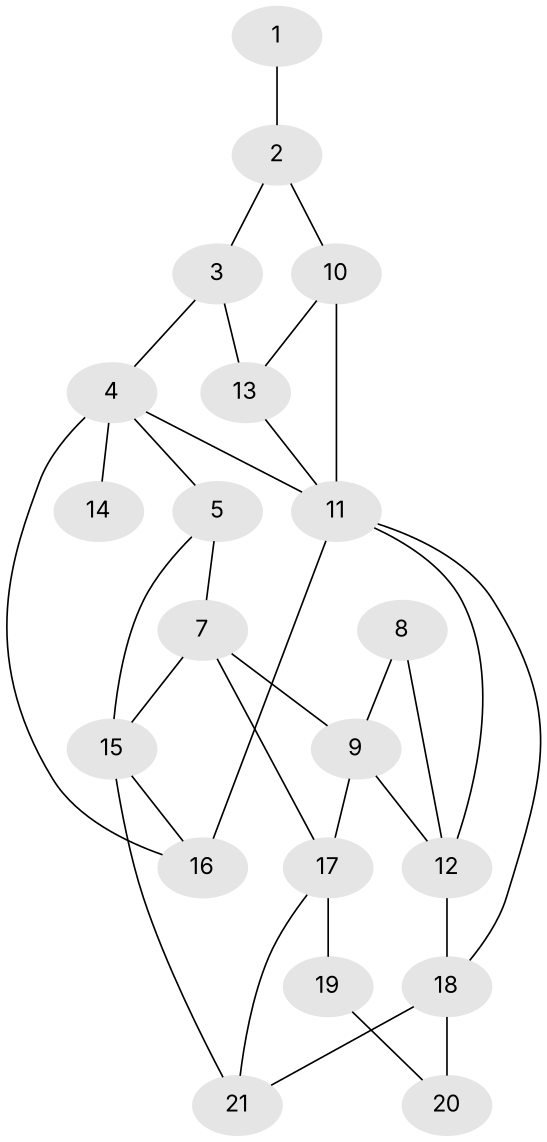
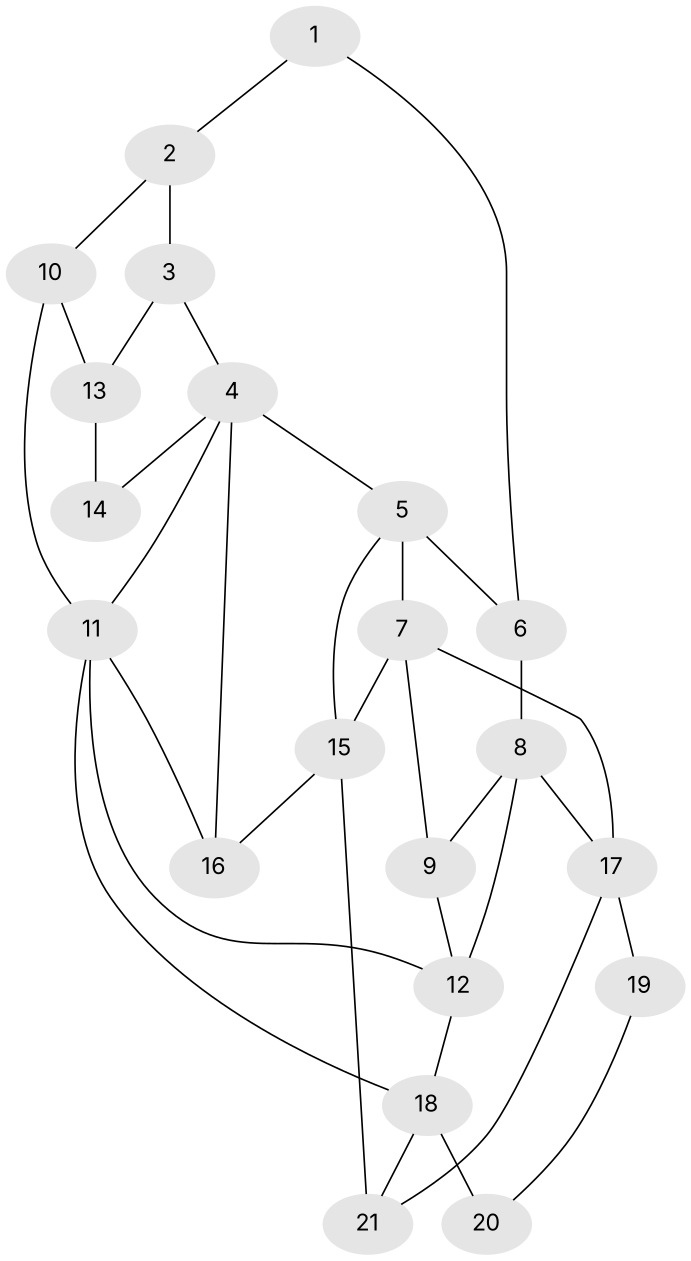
edge "13" -- "11": now "13" -- "14"
node "6": added
edge "9" -- "17": now "8" -- "17"
